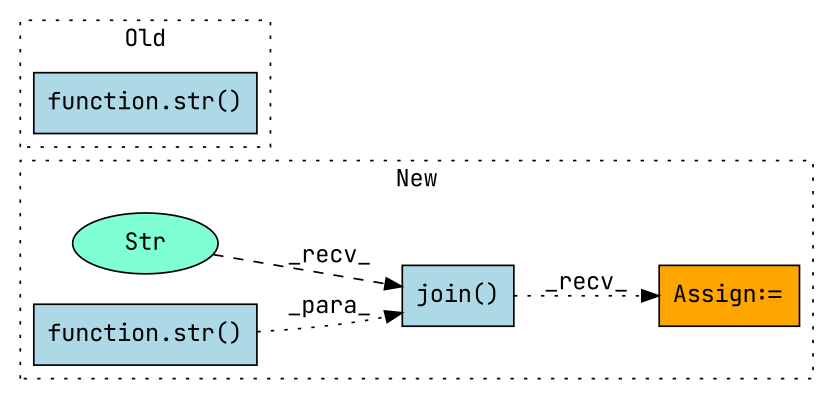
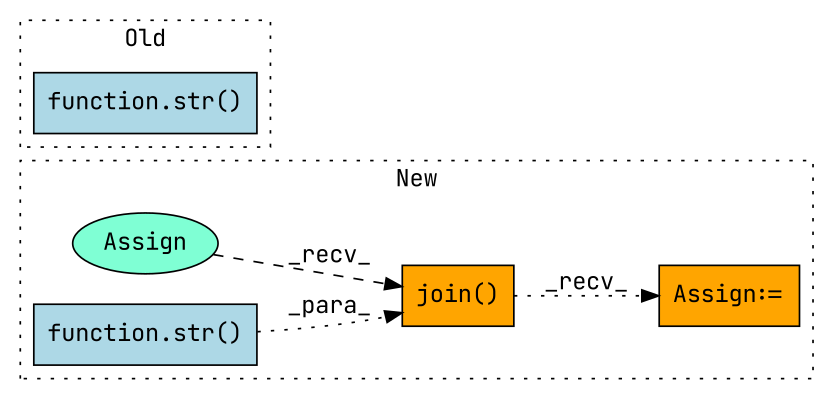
node "Str": label "Str" -> "Assign"
node "join()": fillcolor lightblue -> orange
